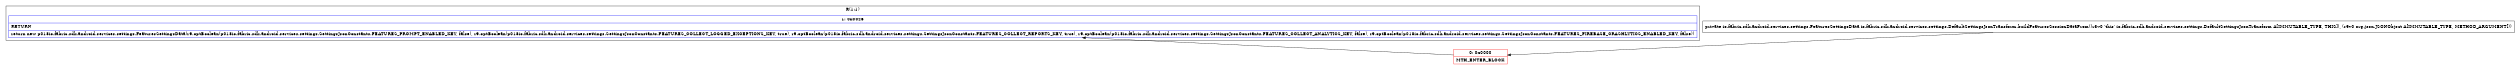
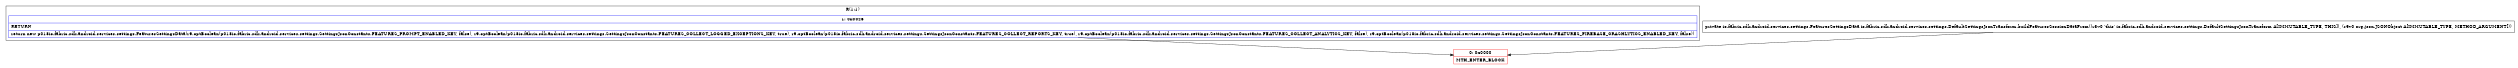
edge "0: 0x0000" -> "1: 0x0026": reversed
